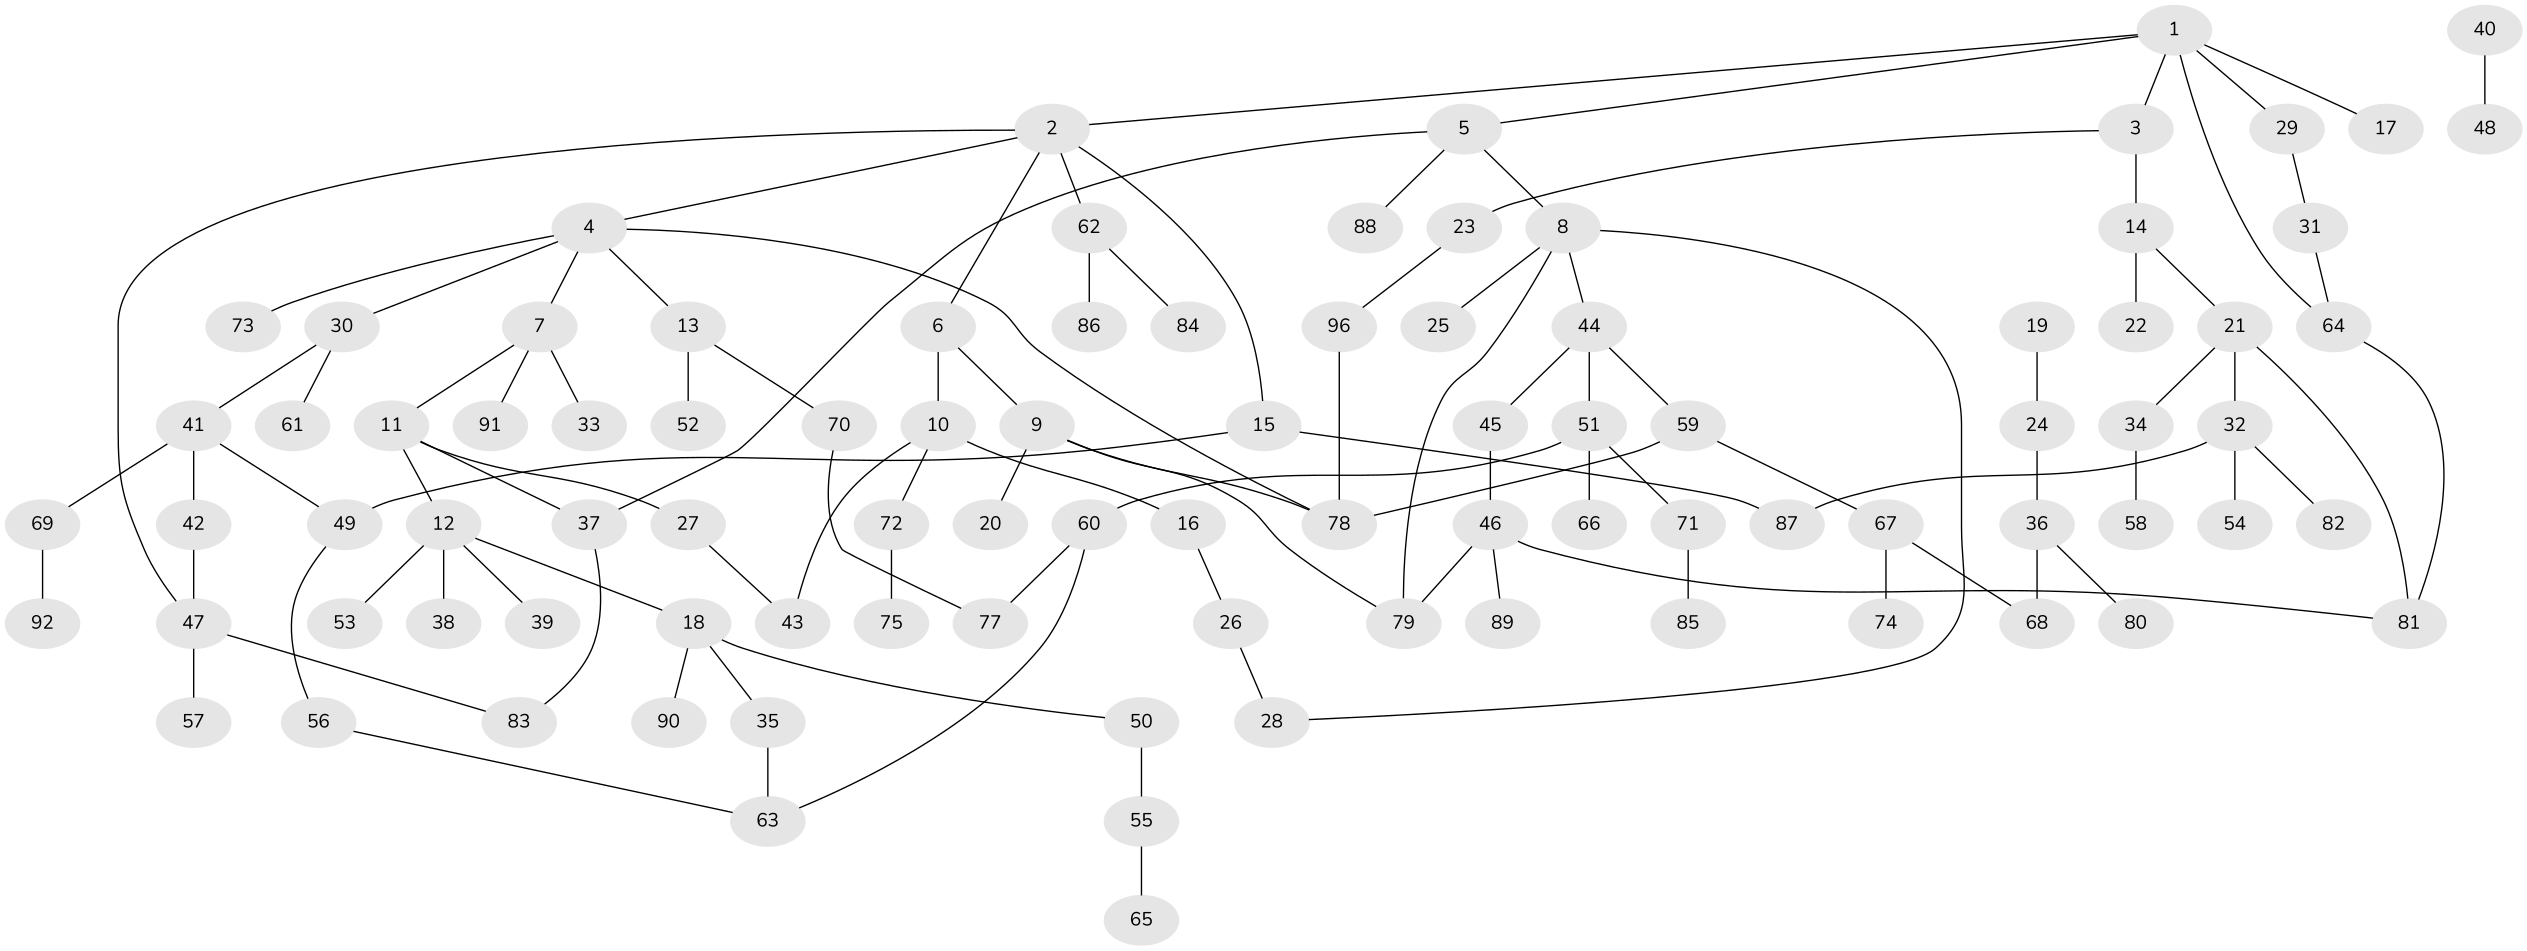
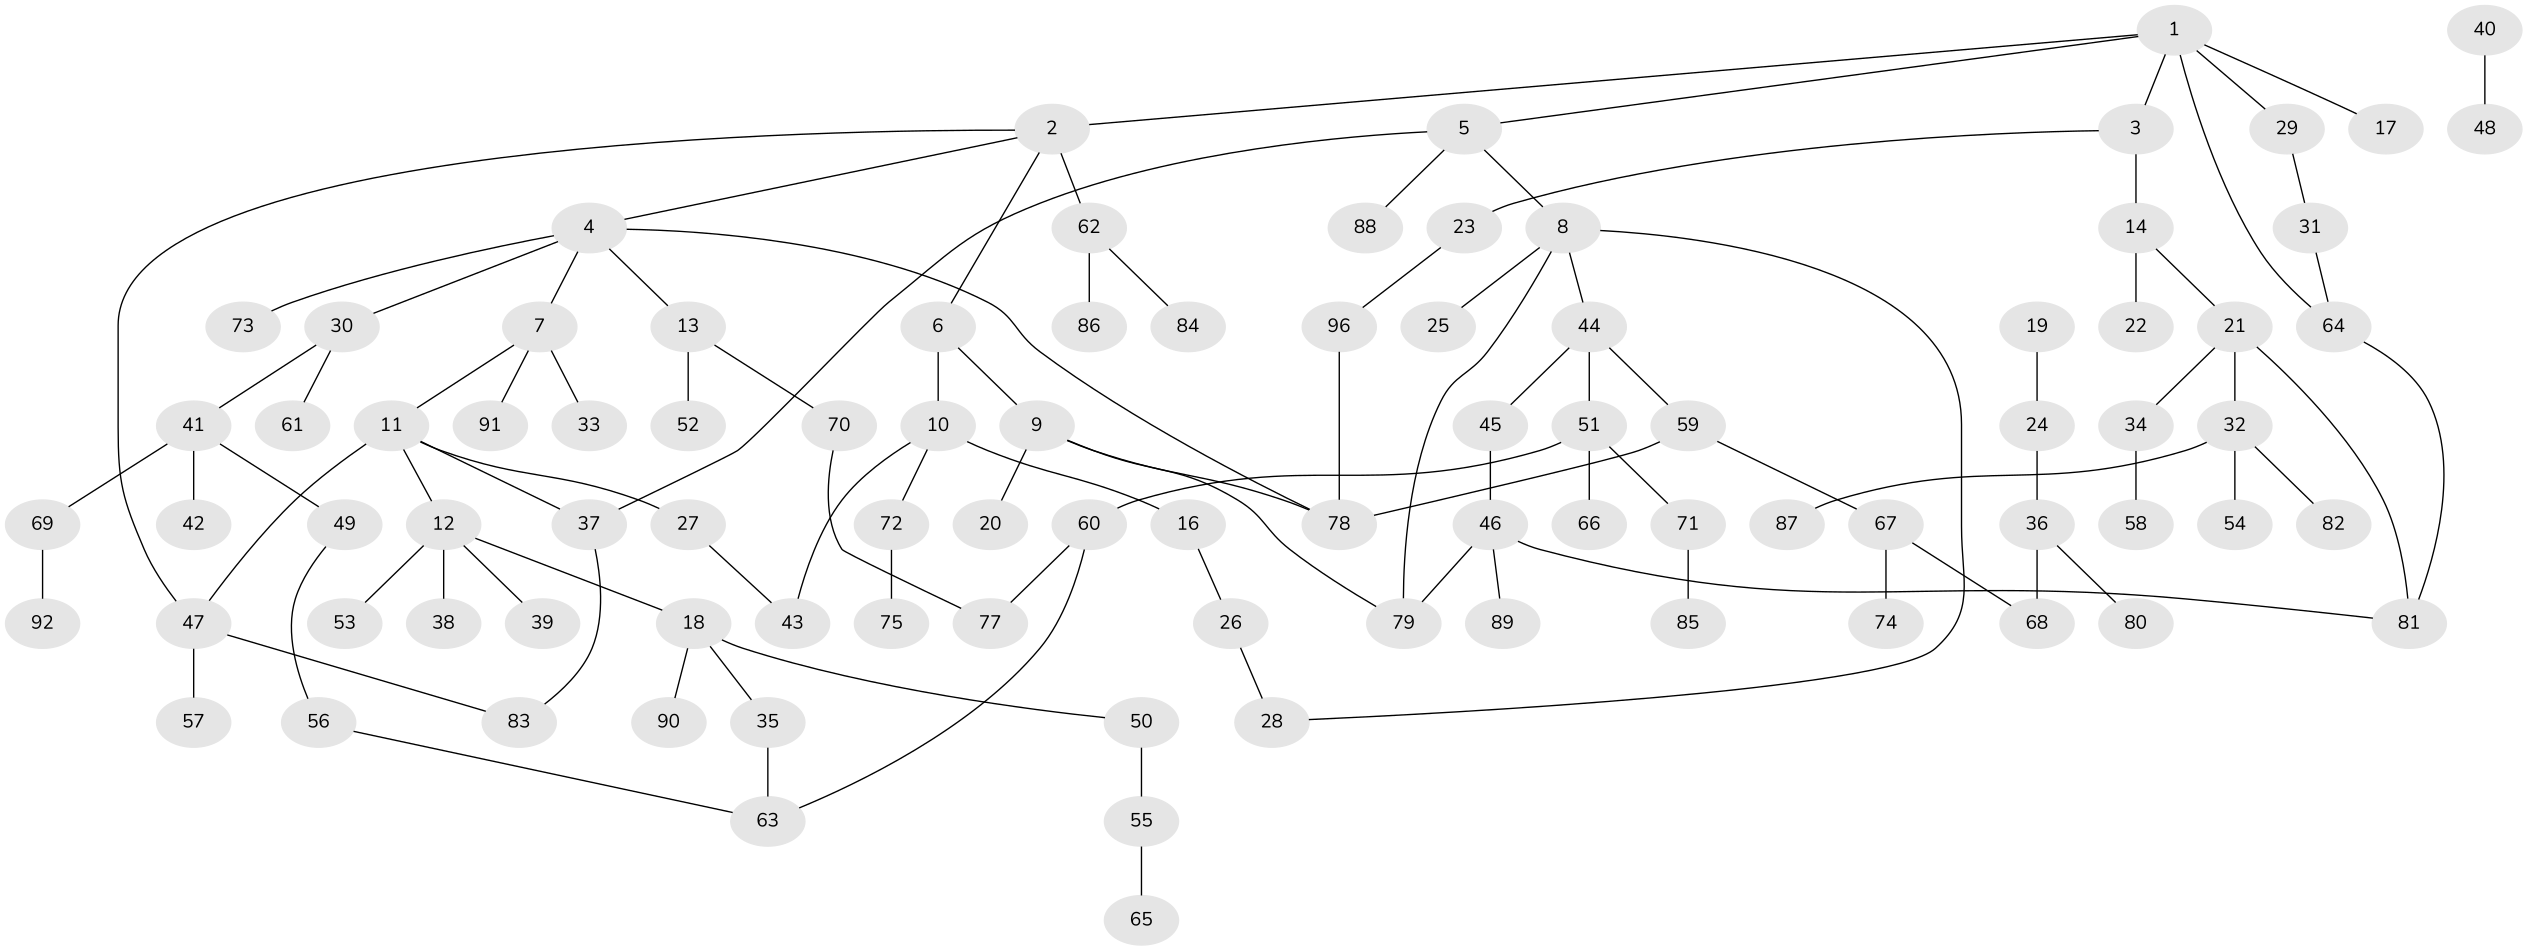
node "15": removed
edge "42" -- "47": now "11" -- "47"
